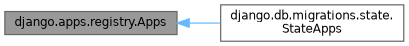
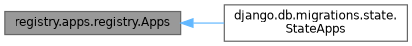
node "django.apps.registry.Apps": label "django.apps.registry.Apps" -> "registry.apps.registry.Apps"
